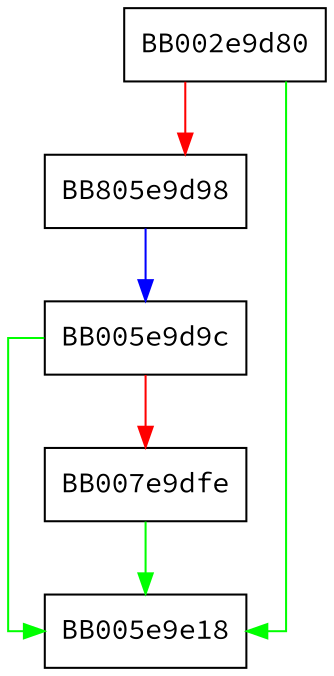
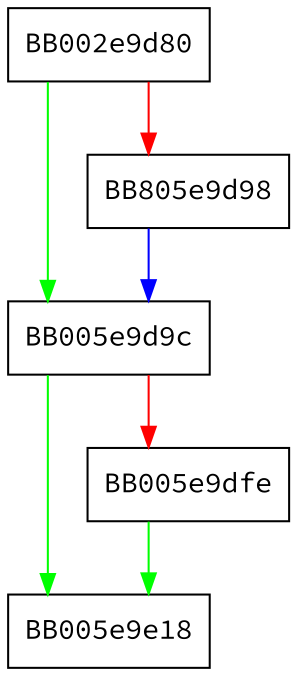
edge "BB002e9d80" -> "BB005e9e18": now "BB002e9d80" -> "BB005e9d9c"
node "BB007e9dfe": label "BB007e9dfe" -> "BB005e9dfe"
